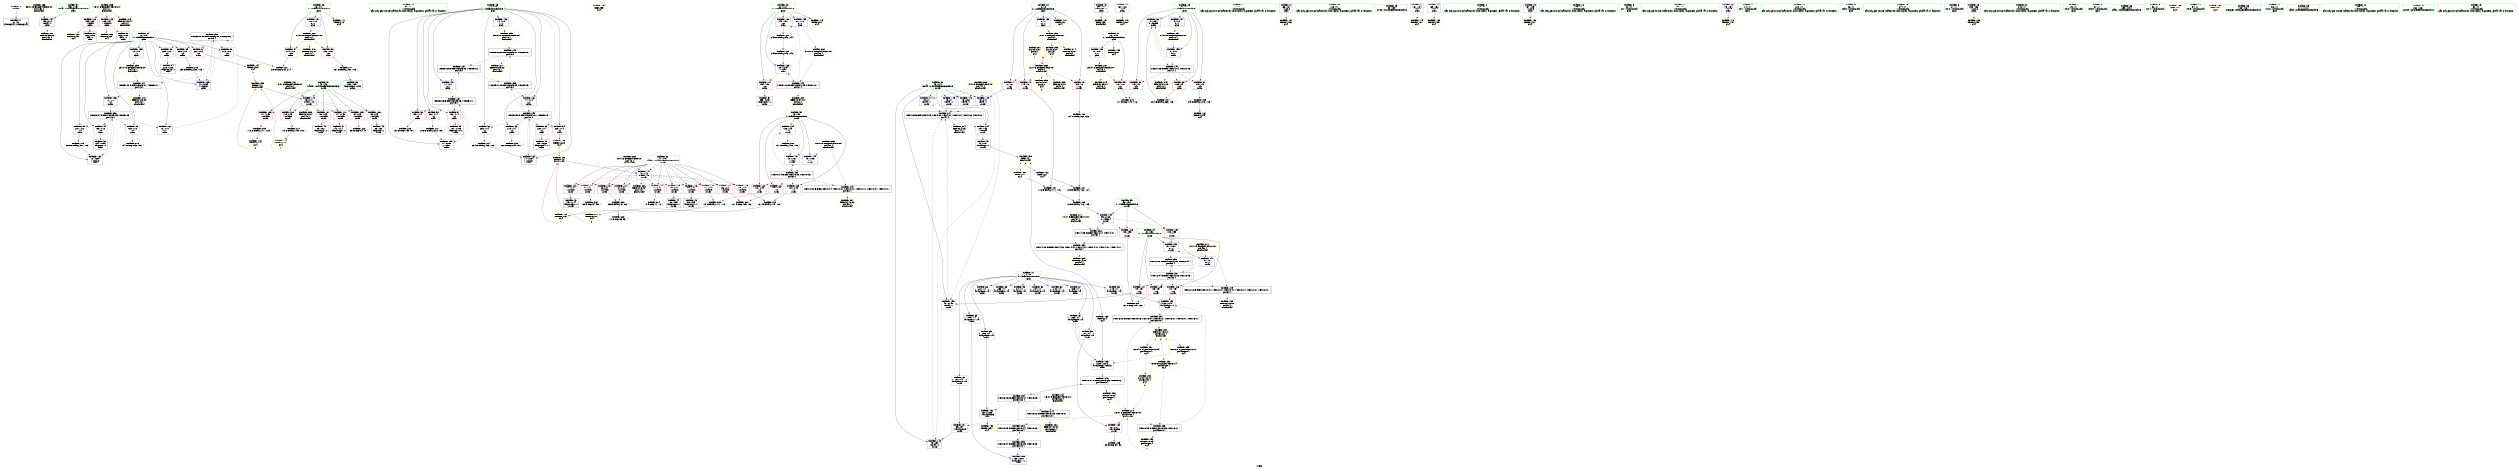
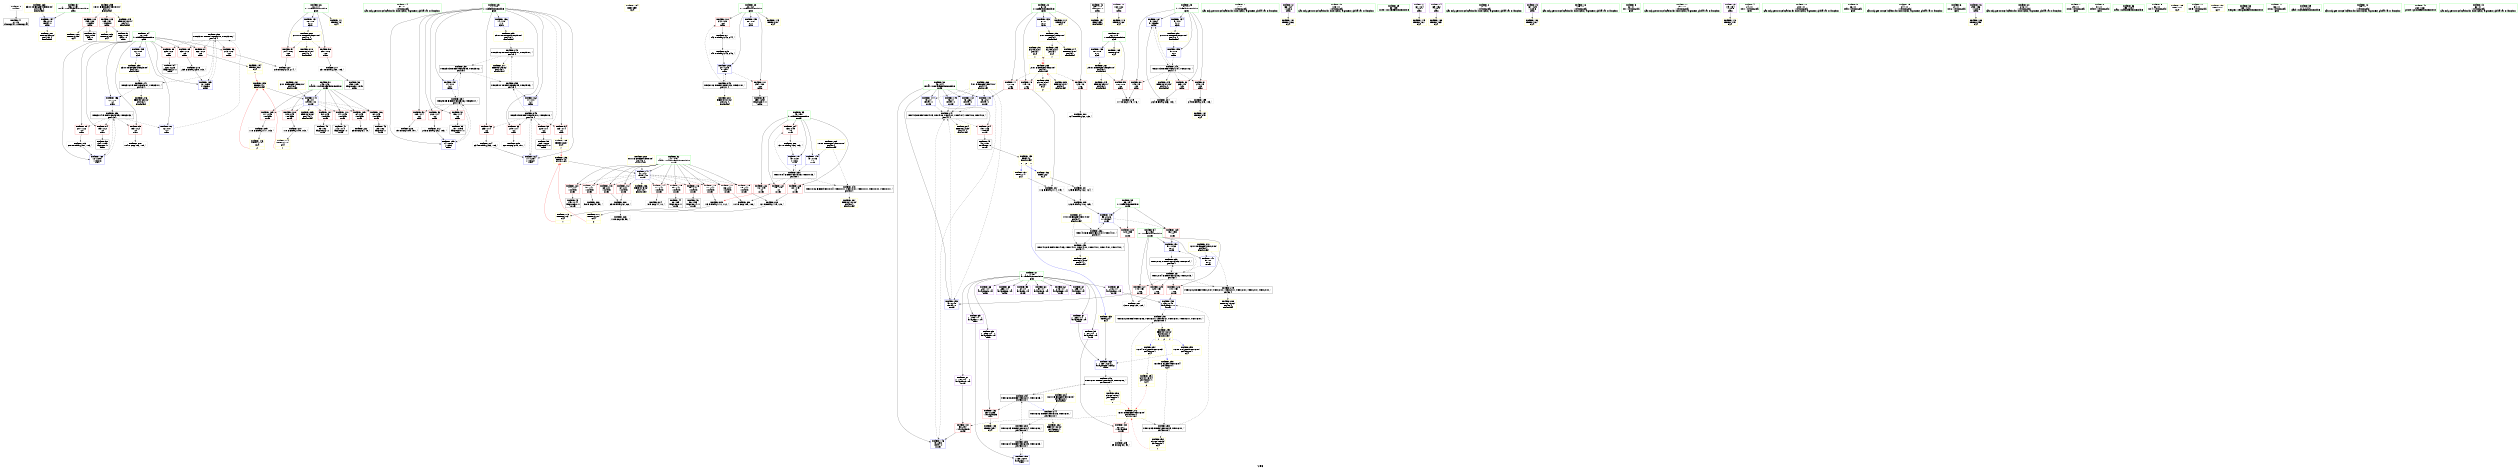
node "NodeID: 262": removed
